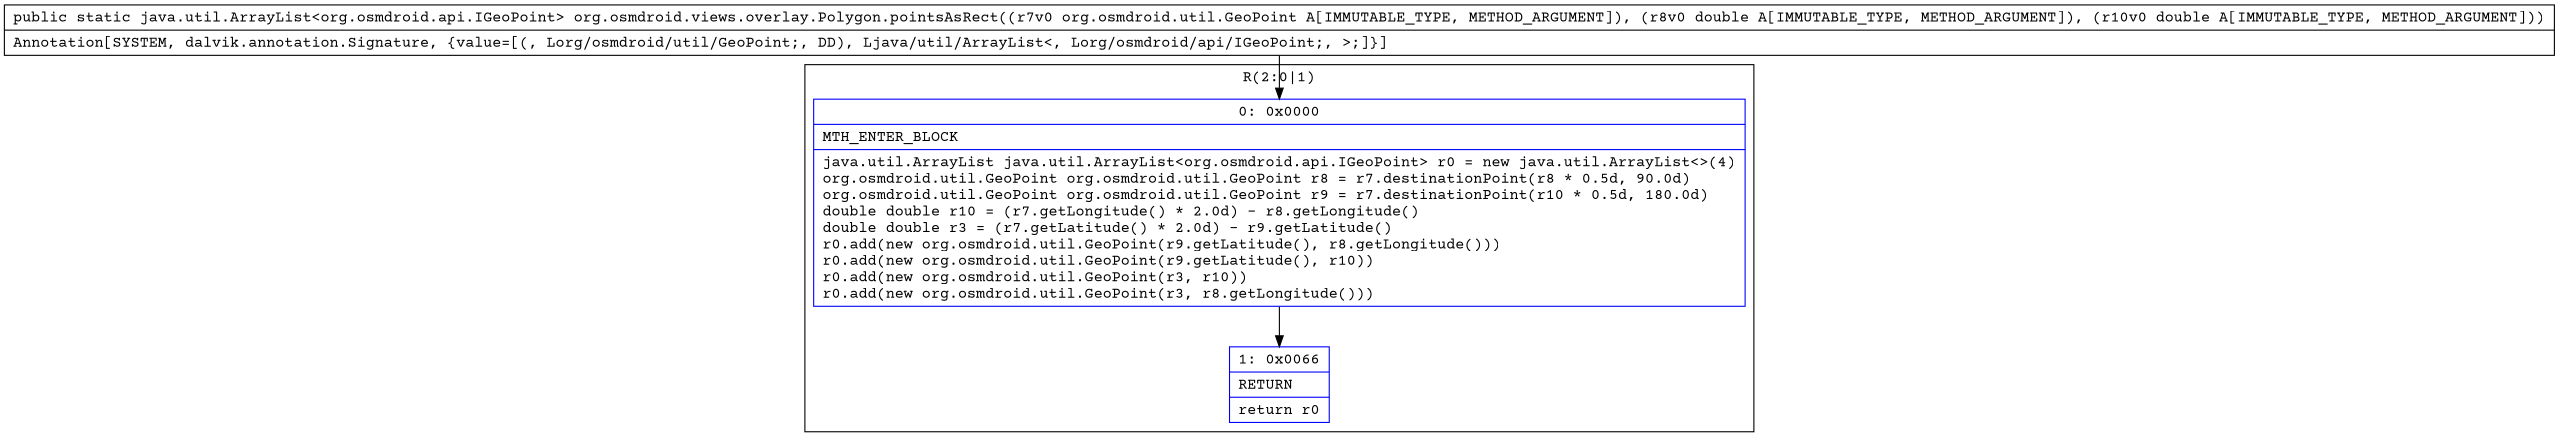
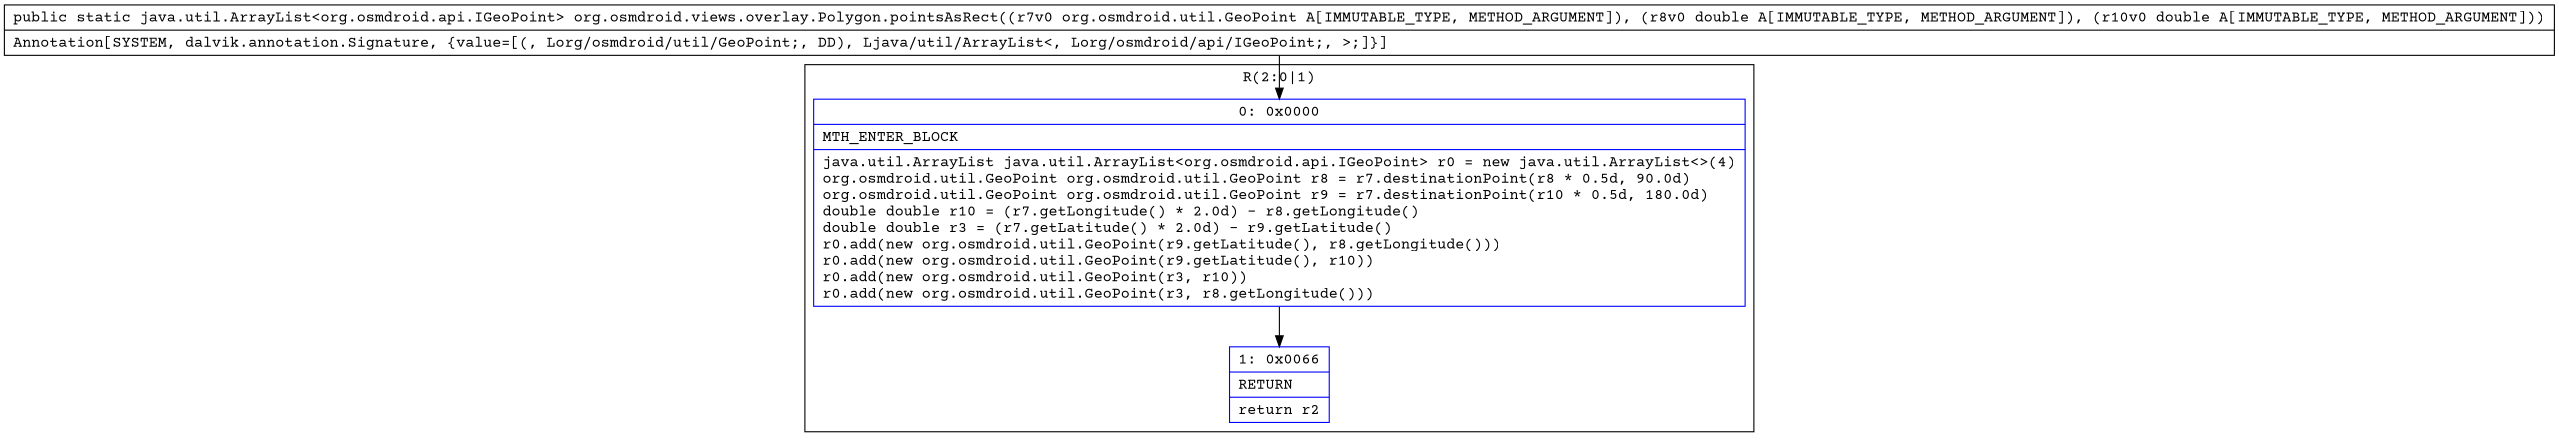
node "1: 0x0066": text "return r0" -> "return r2"
